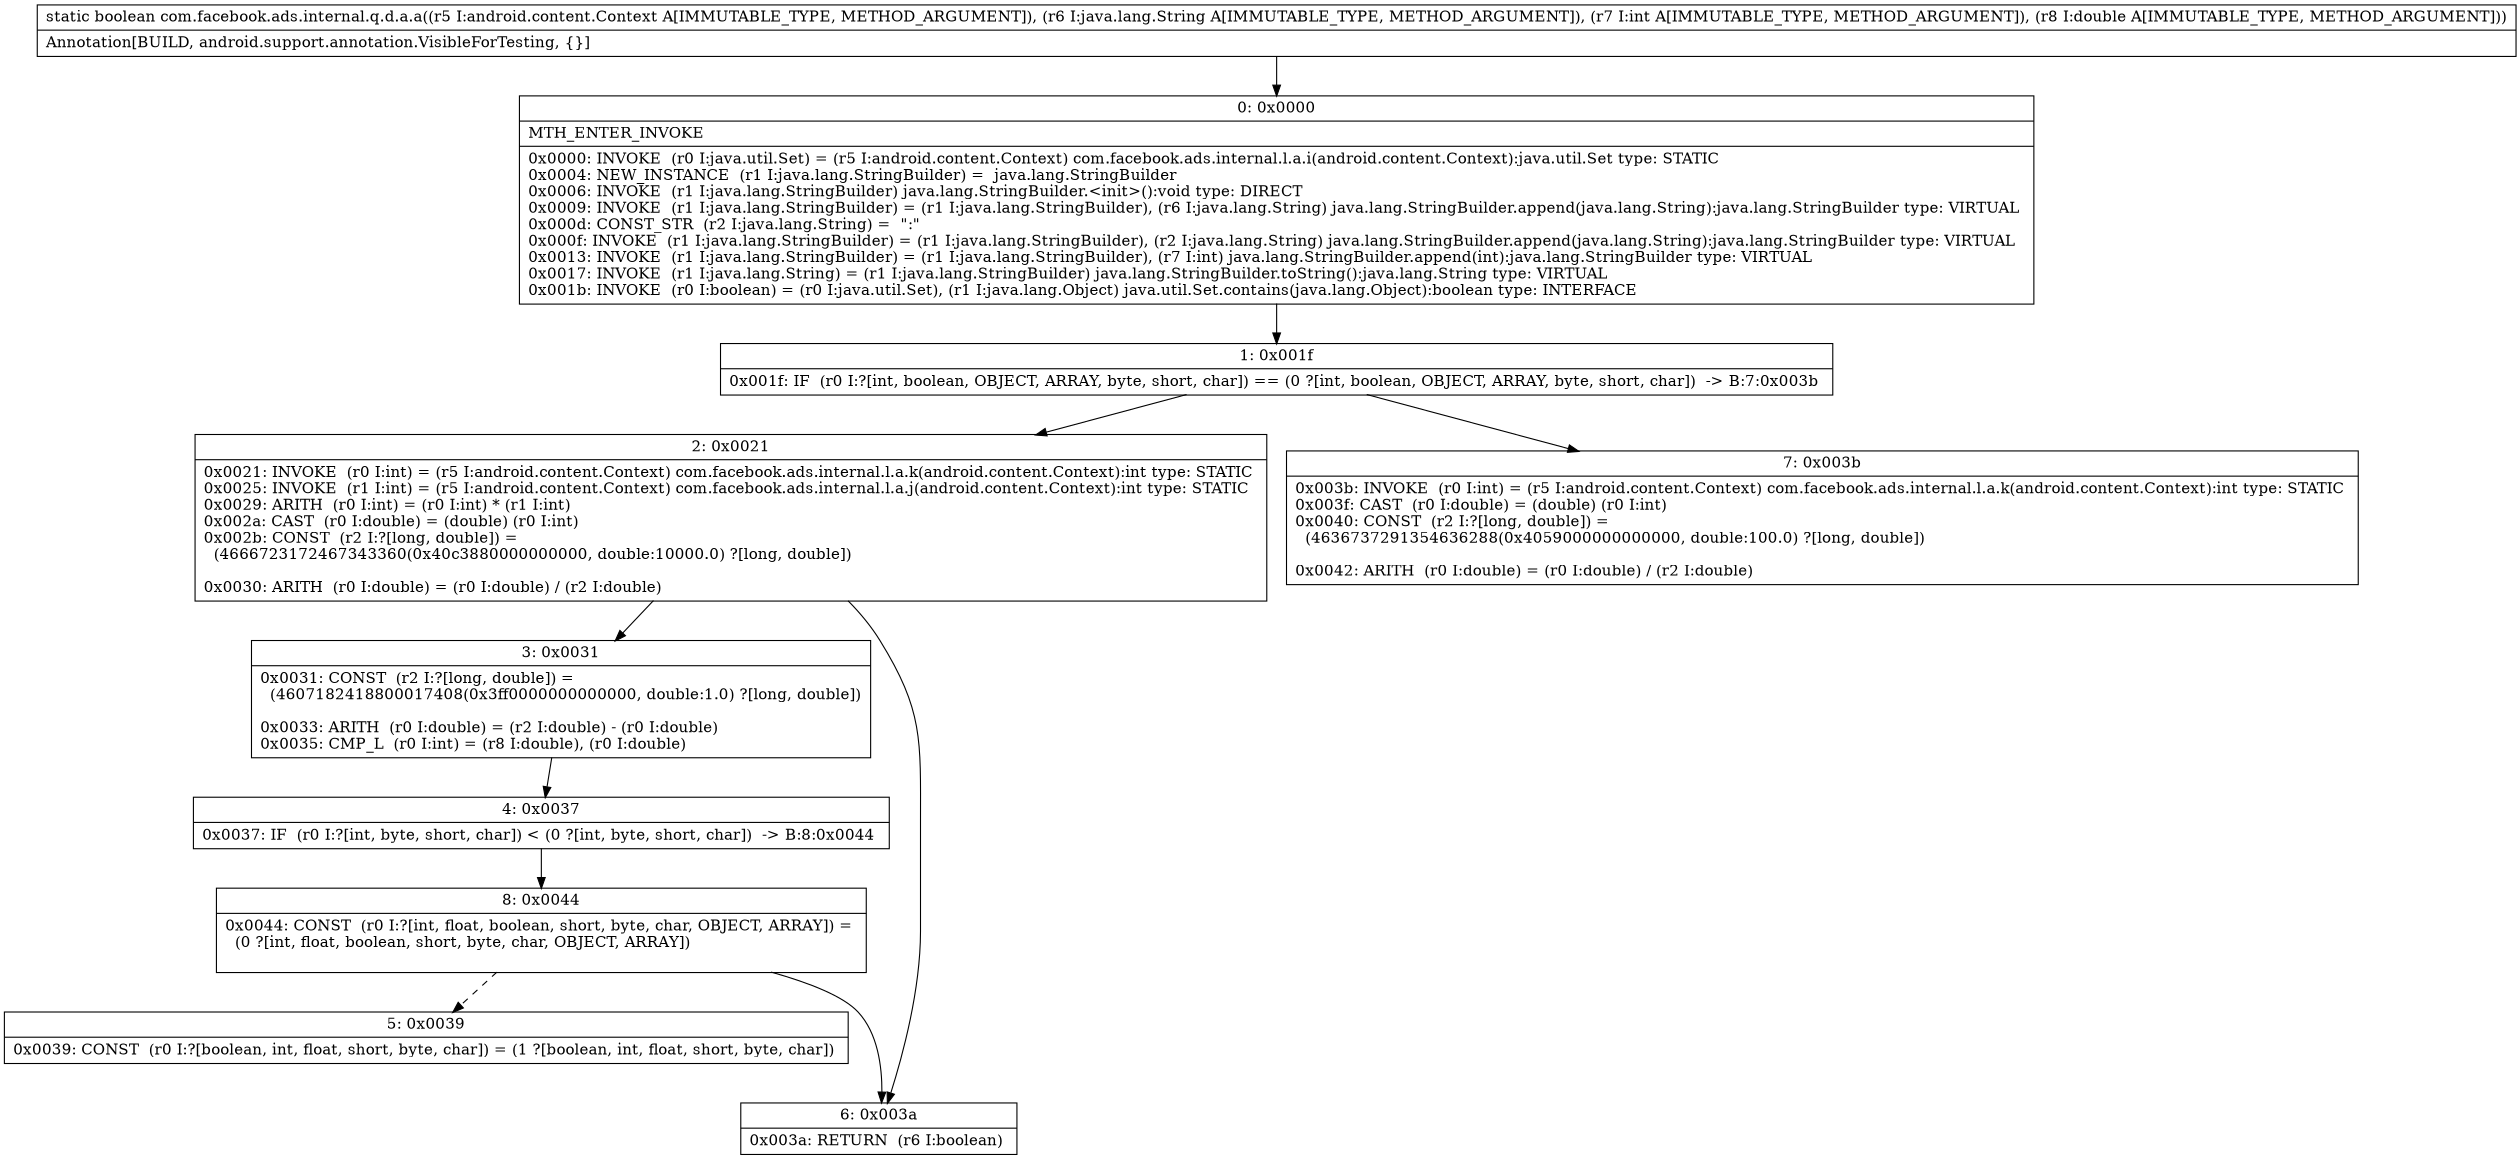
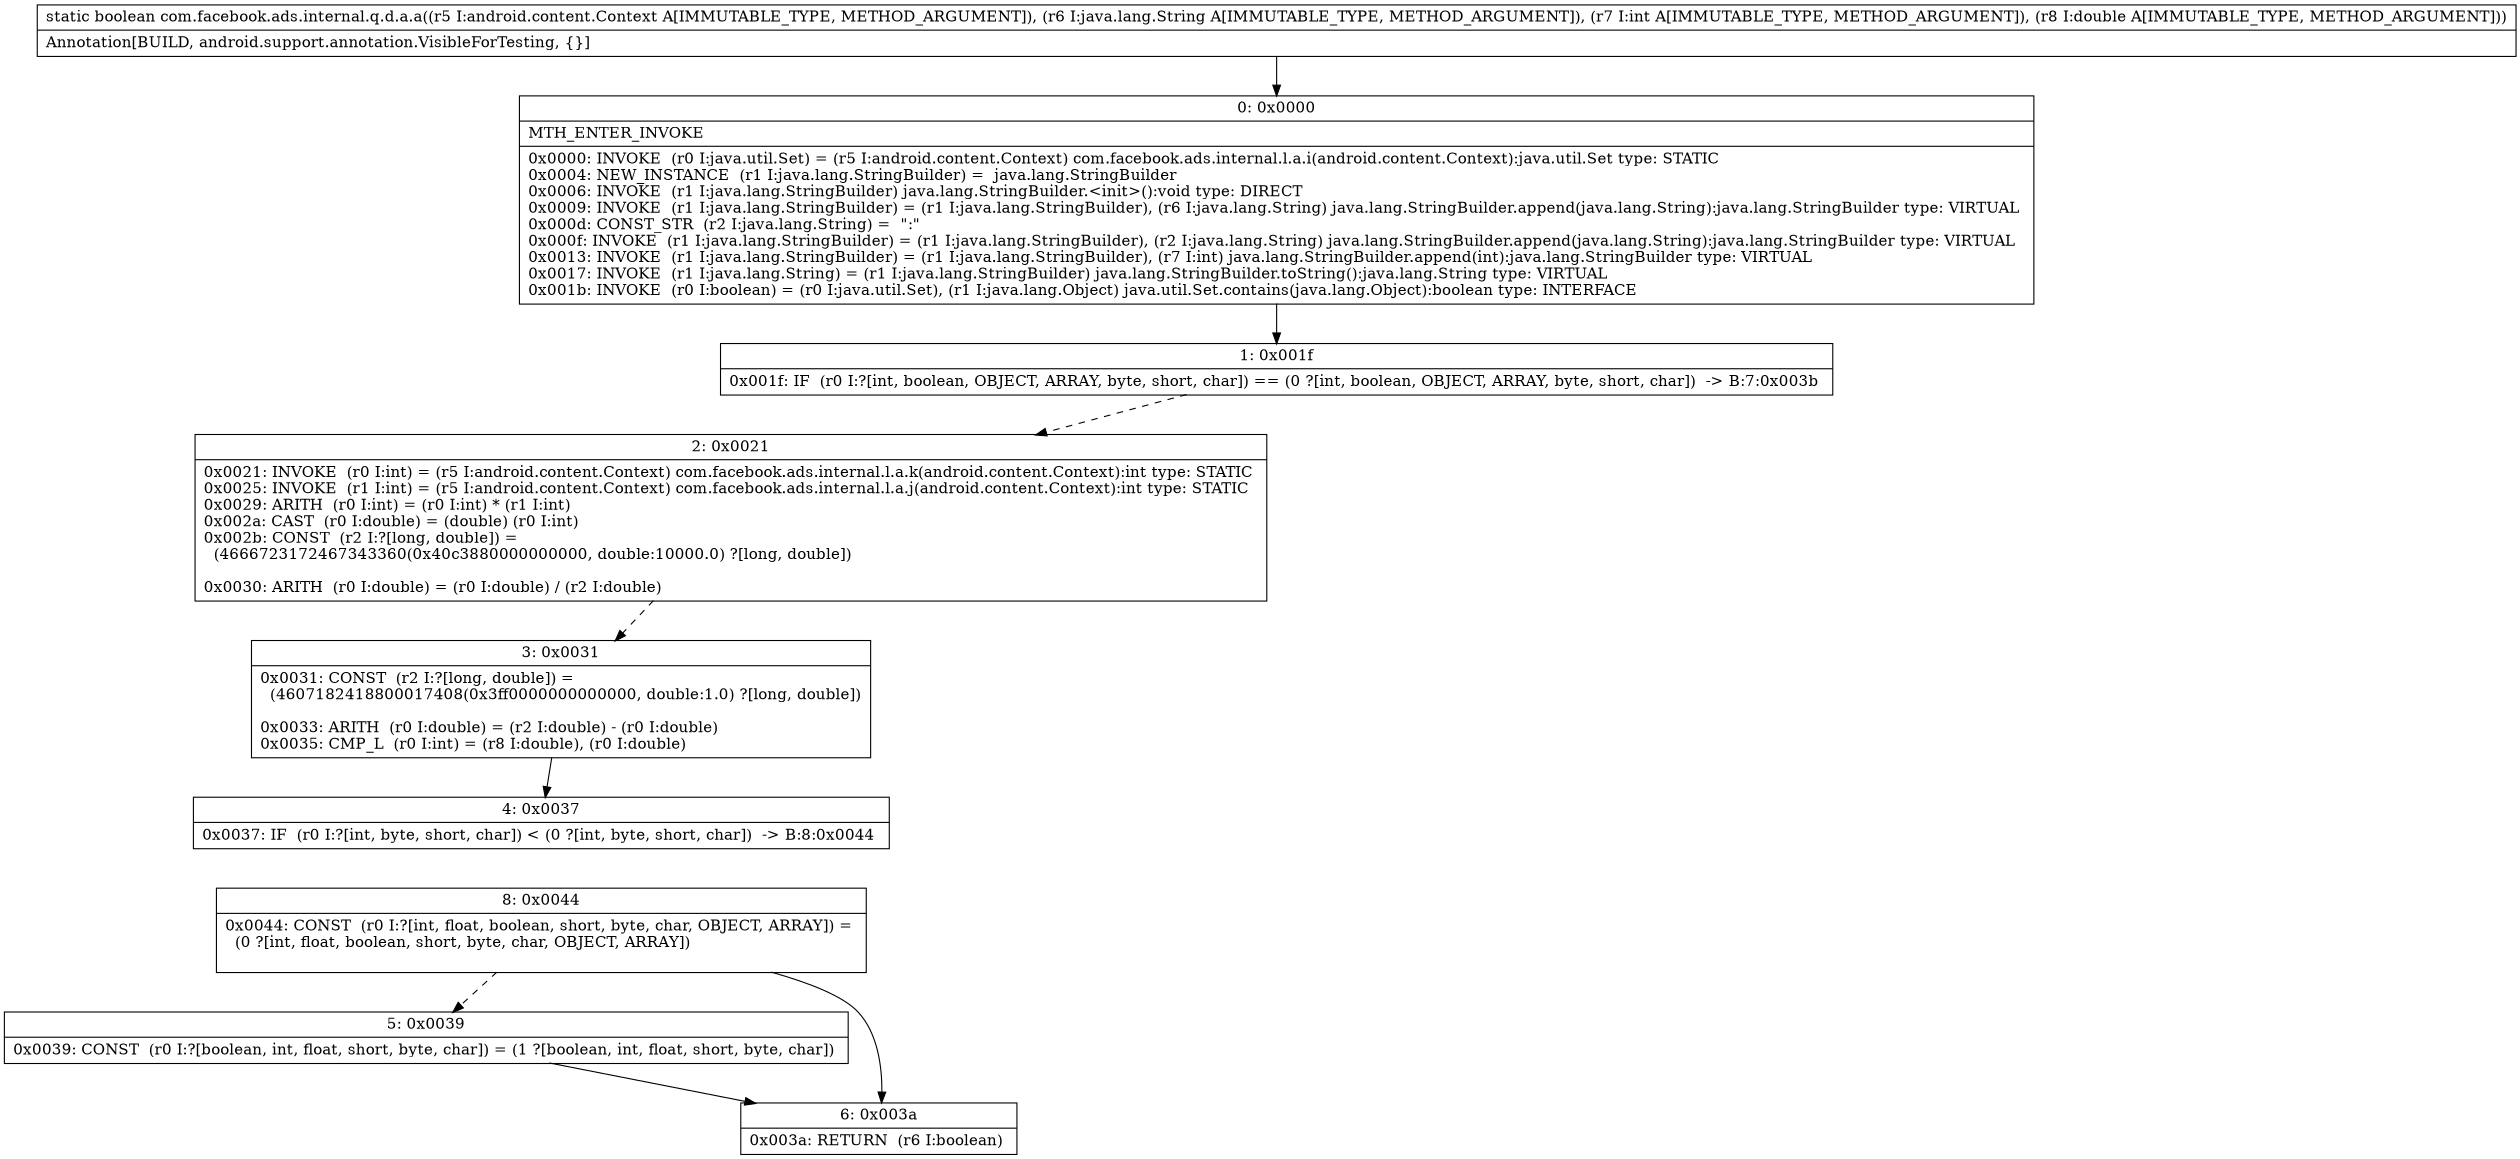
edge "1: 0x001f" -> "2: 0x0021": style solid -> dashed
node "7: 0x003b": removed
edge "2: 0x0021" -> "3: 0x0031": style solid -> dashed
edge "2: 0x0021" -> "6: 0x003a": now "5: 0x0039" -> "6: 0x003a"
edge "4: 0x0037" -> "8: 0x0044": removed
